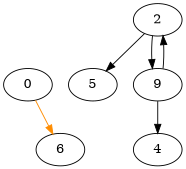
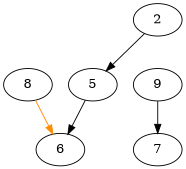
edge "2" -> "9": removed
edge "9" -> "2": removed
node "0": label "0" -> "8"
edge "5" -> "6": added
node "4": label "4" -> "7"
